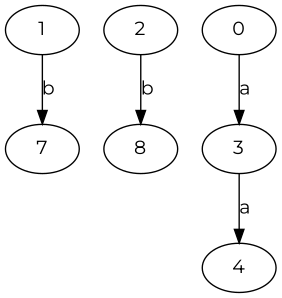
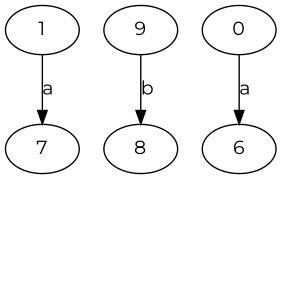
node "2": label "2" -> "9"
edge "1" -> "7": label "b" -> "a"
node "3": label "3" -> "6"
node "4": removed
